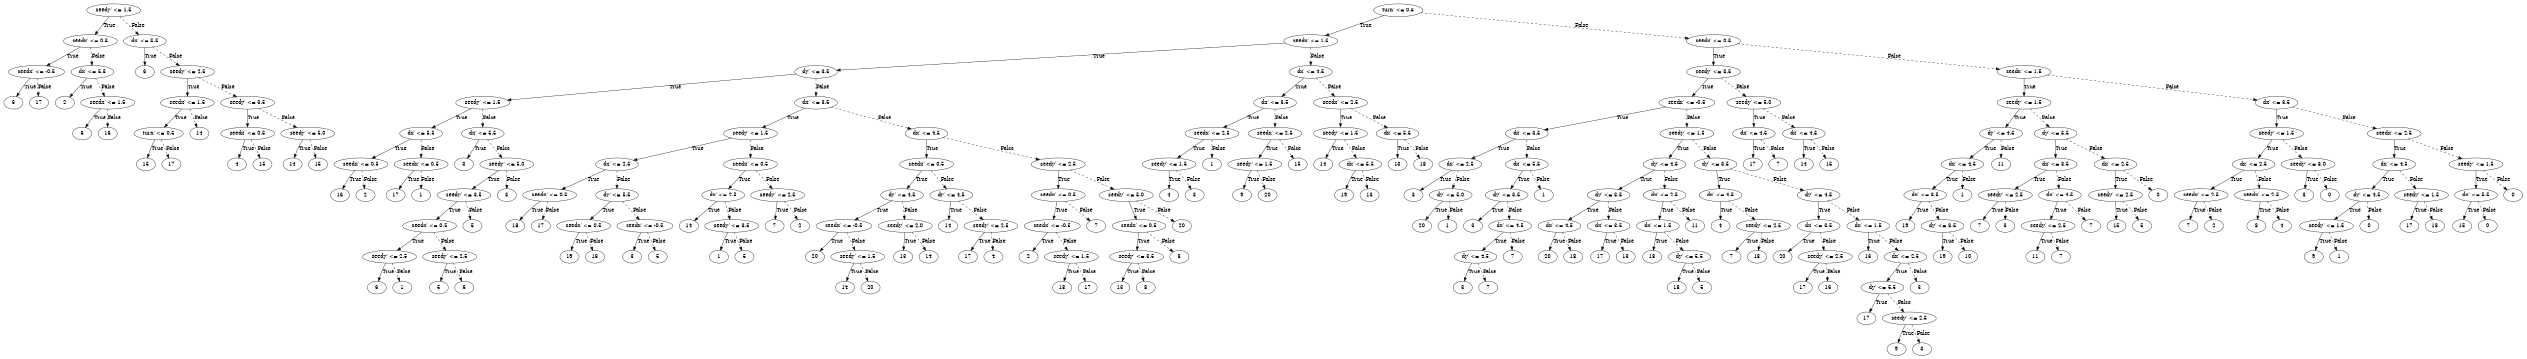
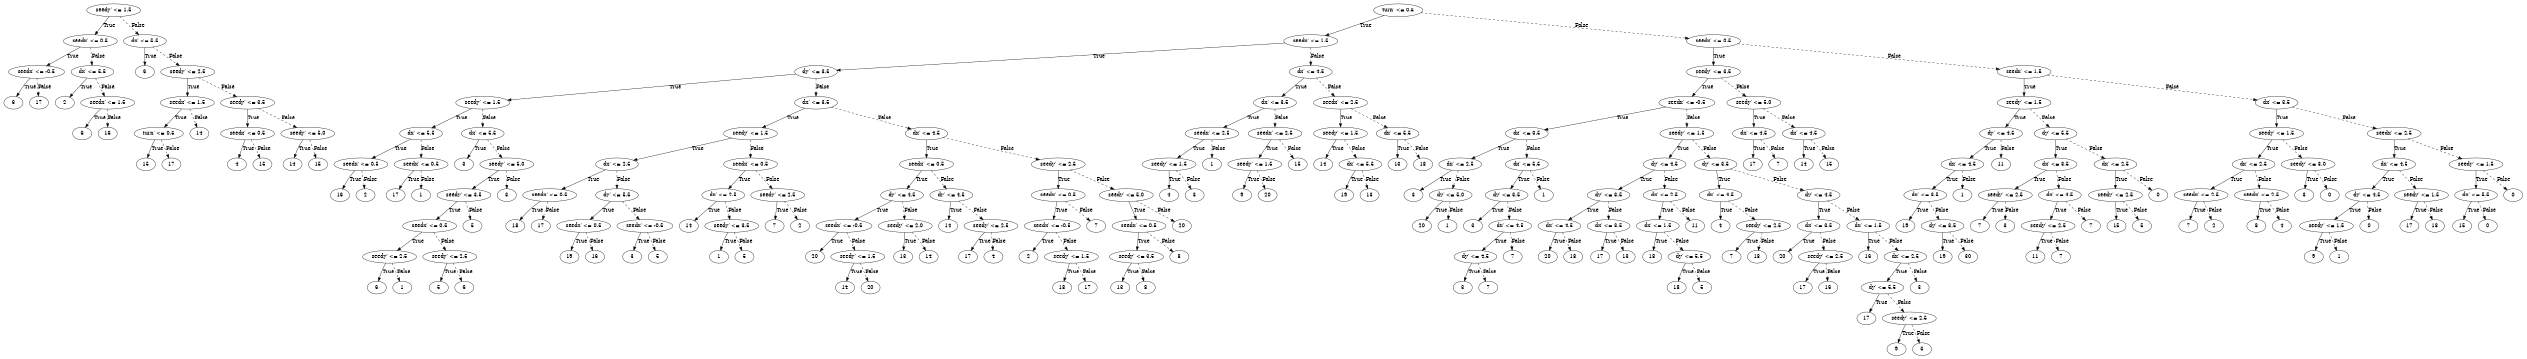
node "10": label "10" -> "30"
